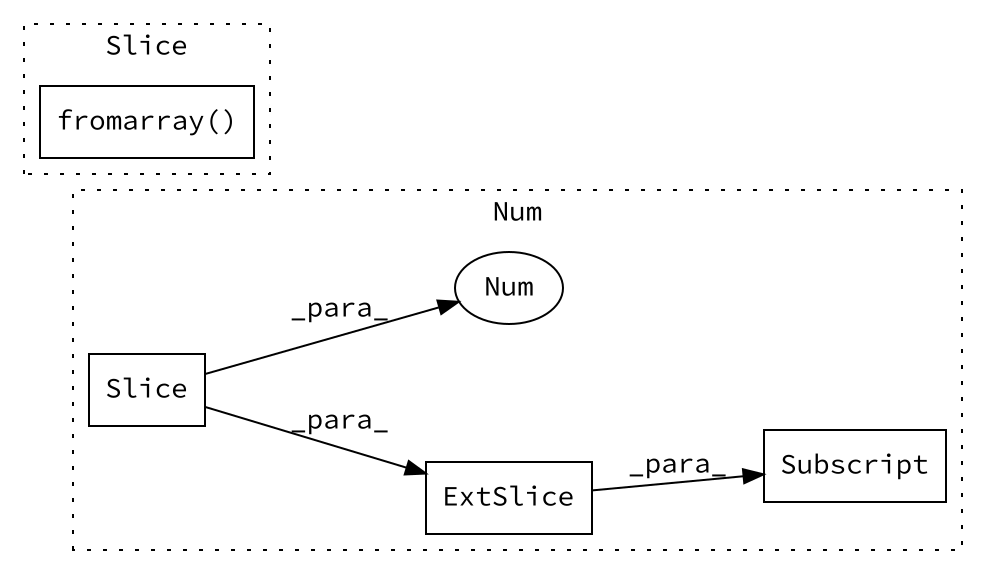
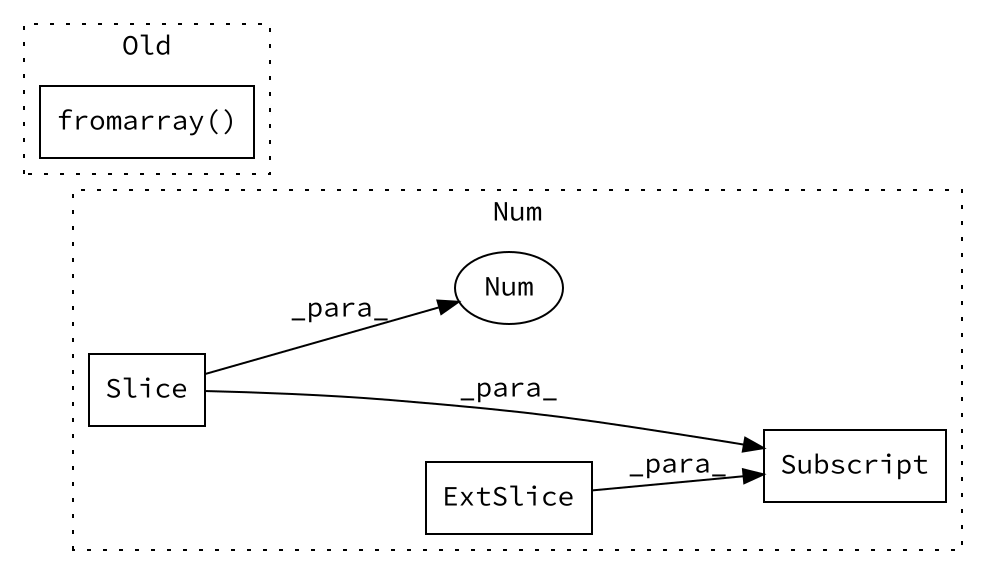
cluster "Slice": label "Slice" -> "Old"
edge "Slice" -> "ExtSlice": now "Slice" -> "Subscript"
